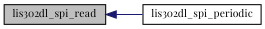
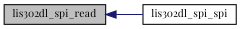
node "lis302dl_spi_periodic": label "lis302dl_spi_periodic" -> "lis302dl_spi_spi"
